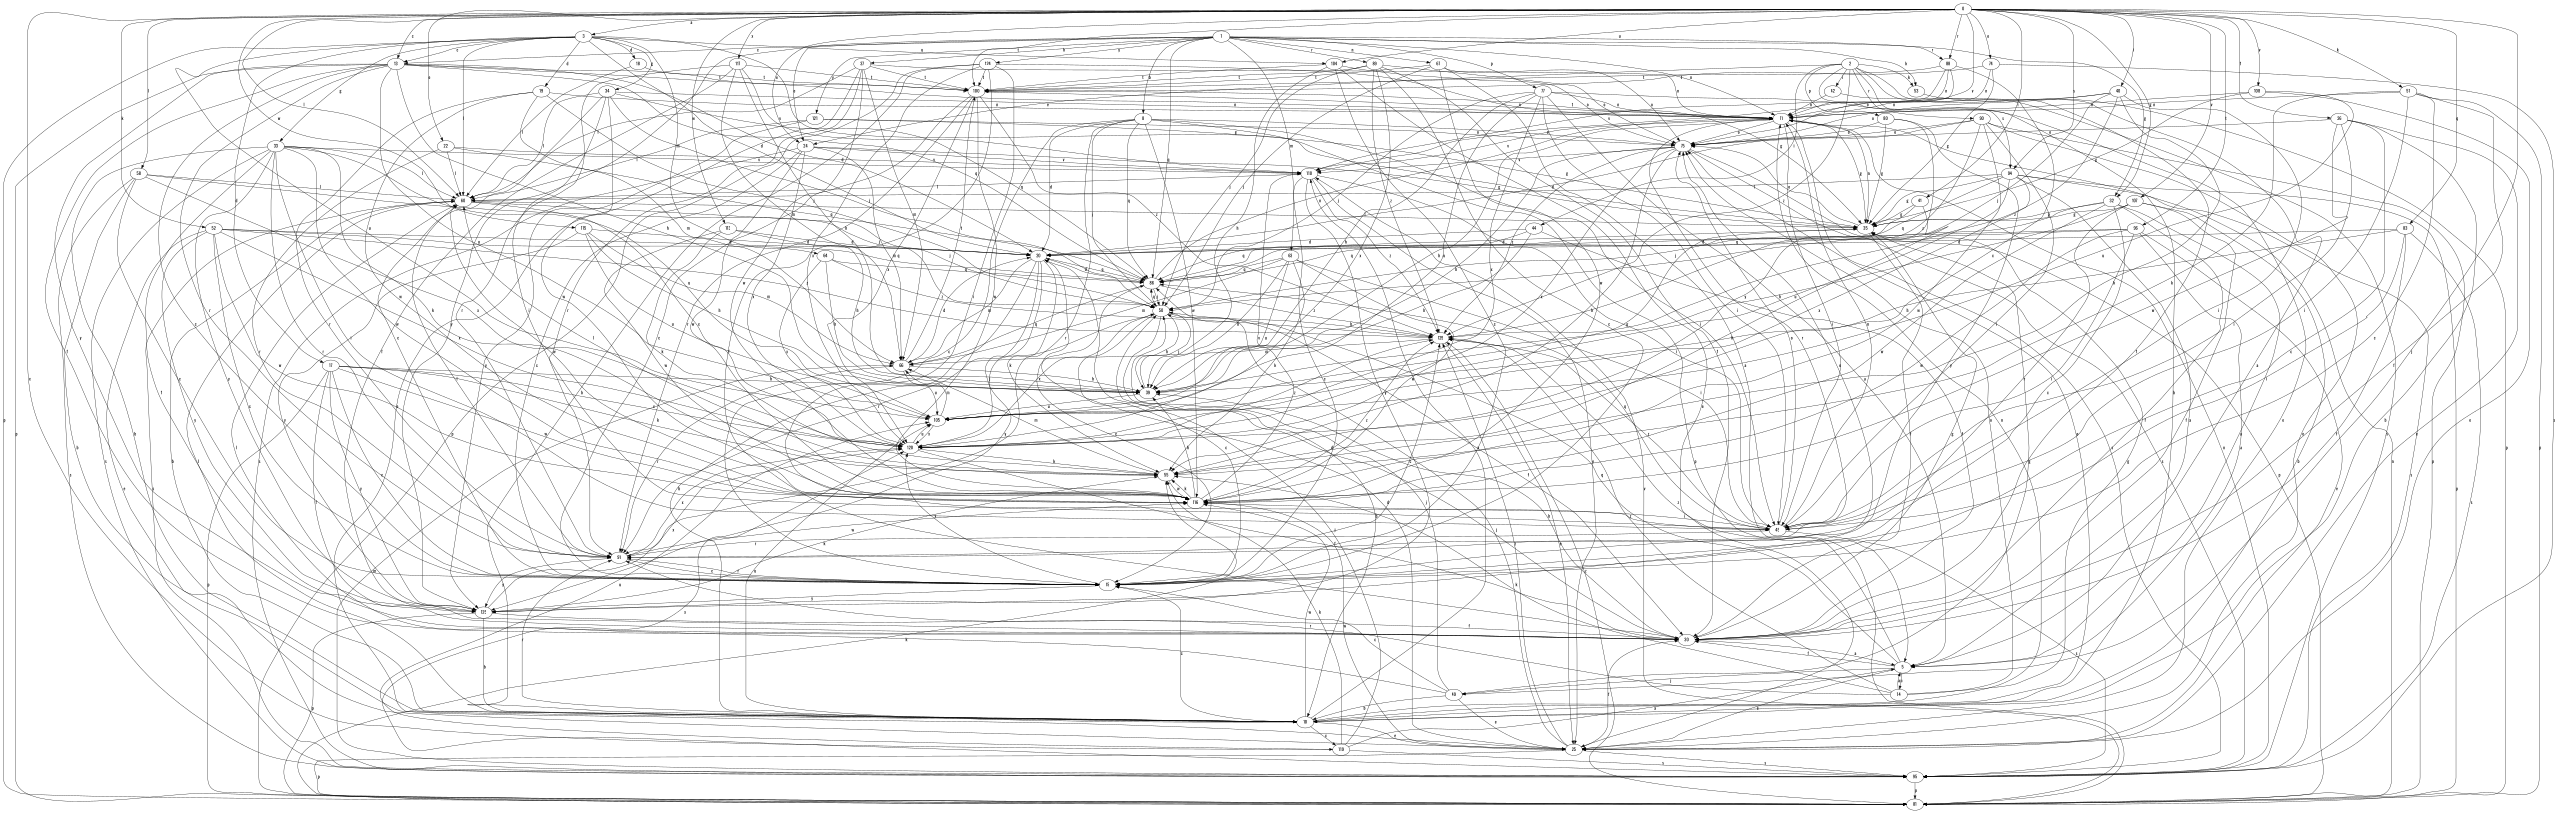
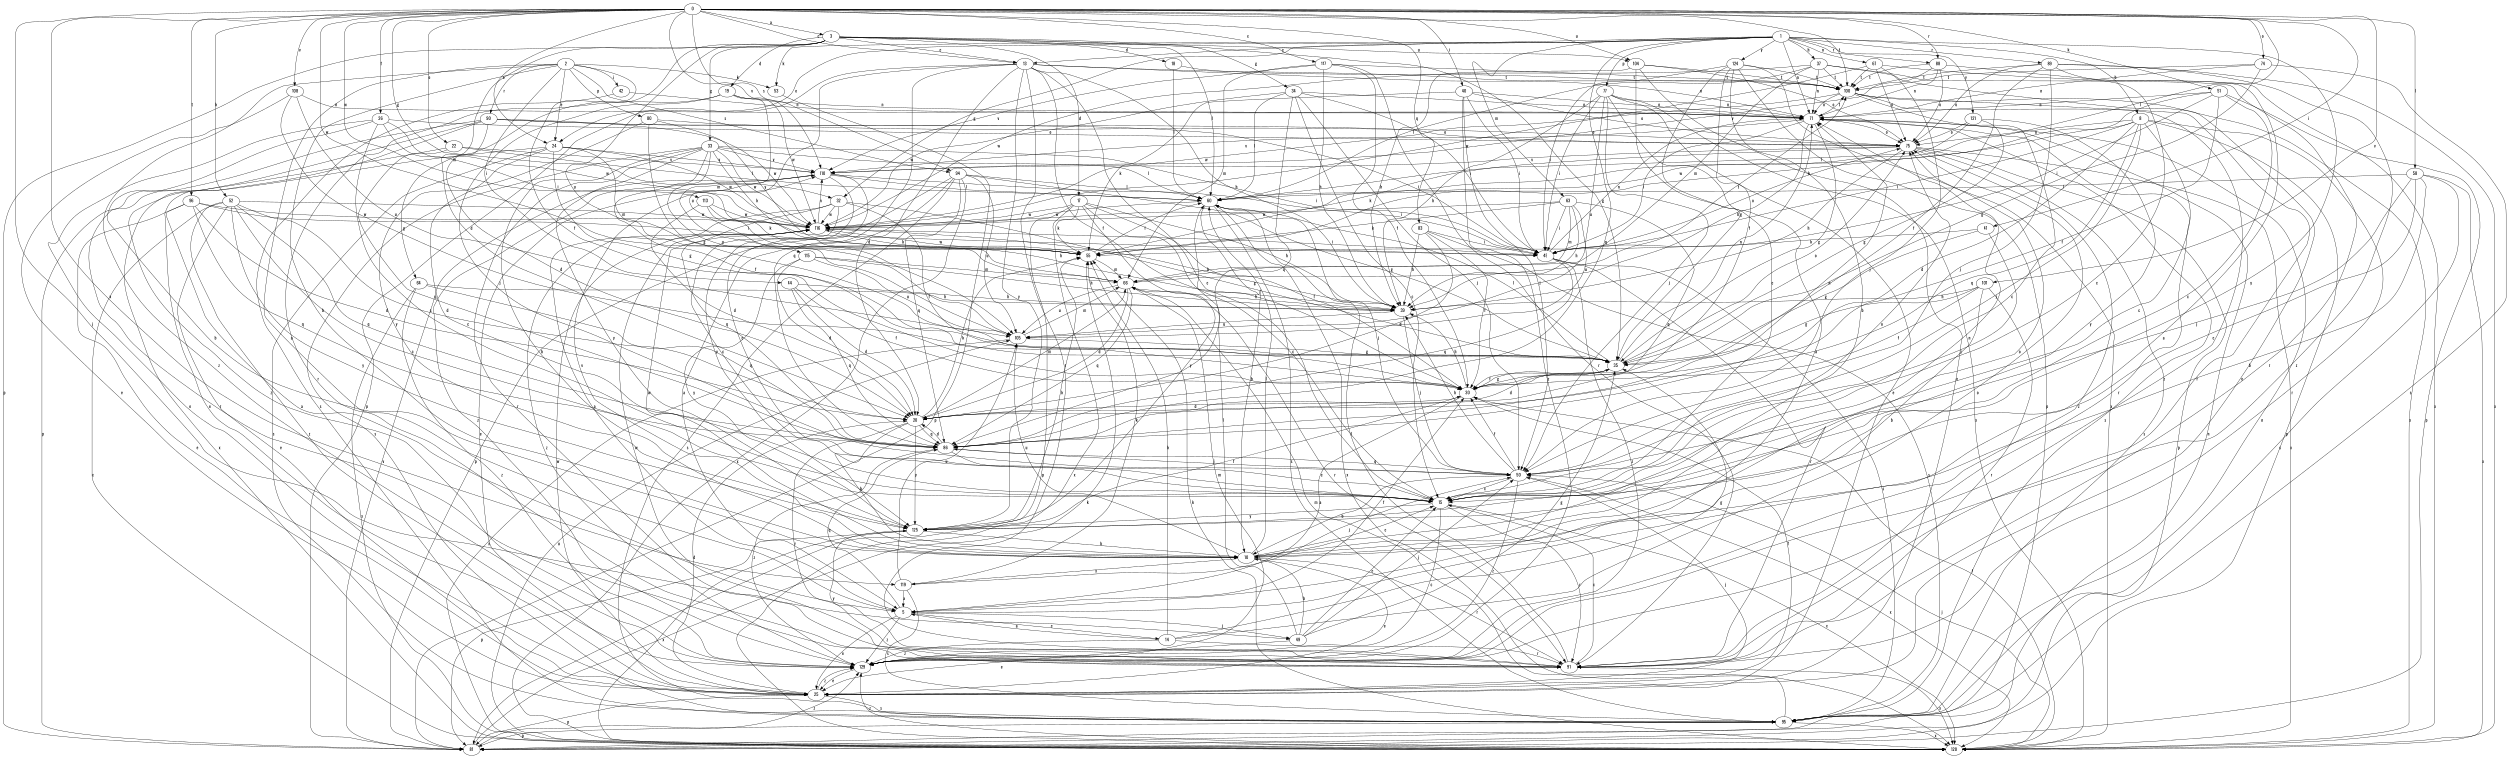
edge "60" -> "35": reversed
edge "50" -> "129": label "b" -> "z"
